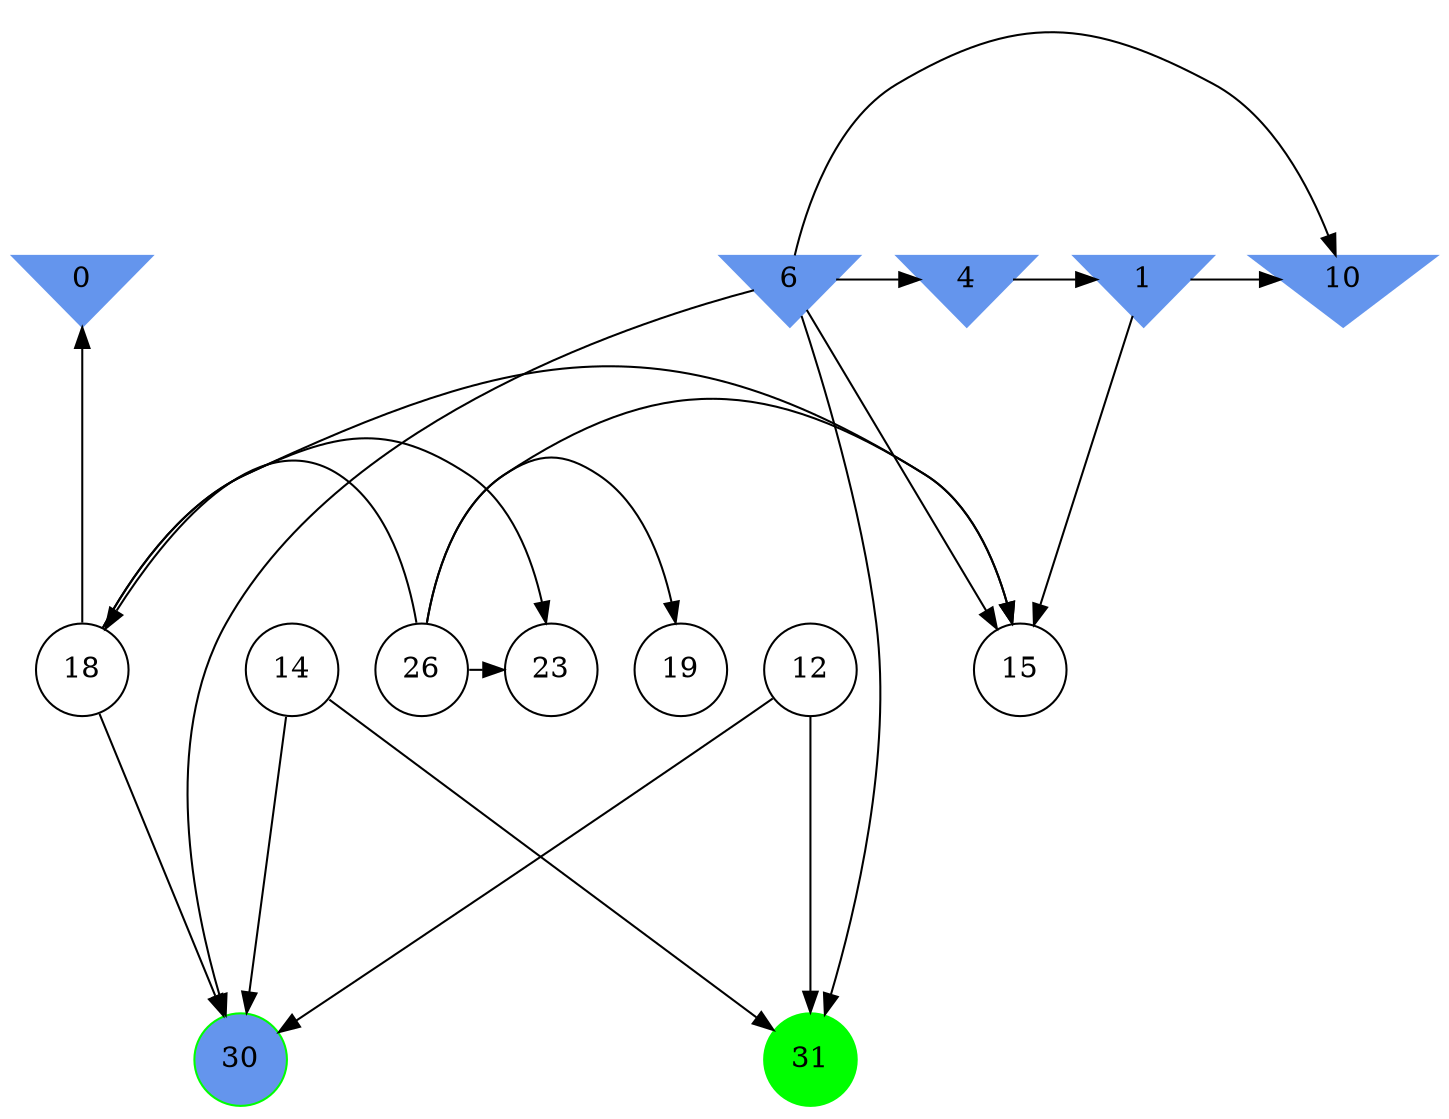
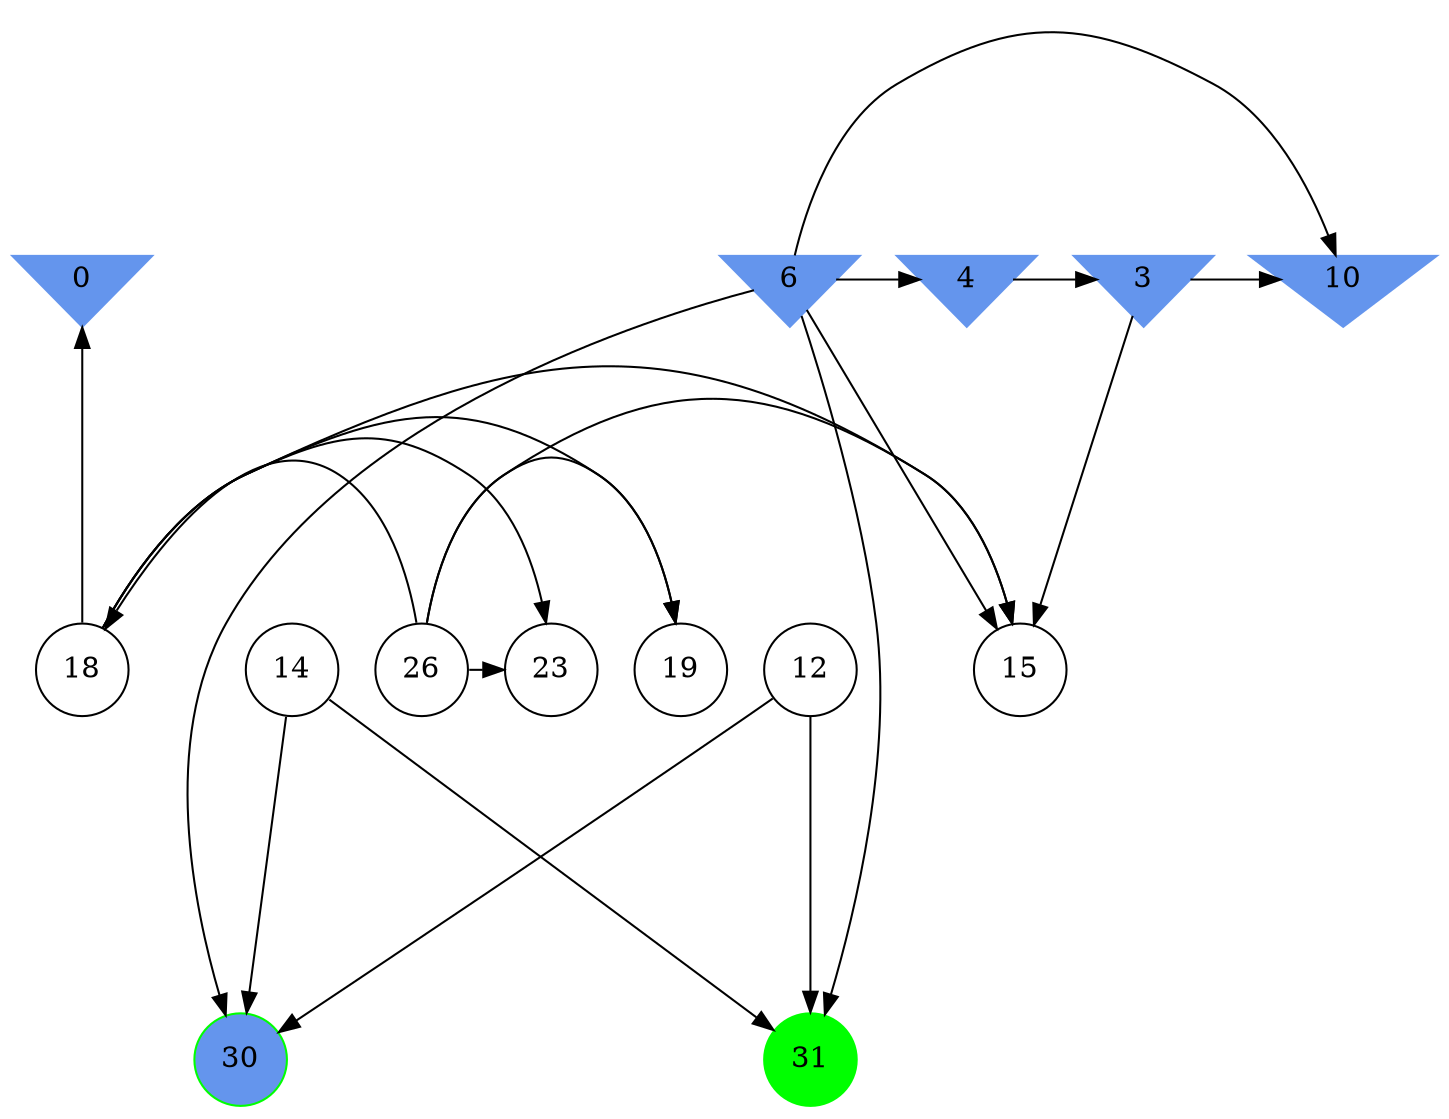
node "1": label "1" -> "3"
edge "18" -> "30": now "18" -> "19"
